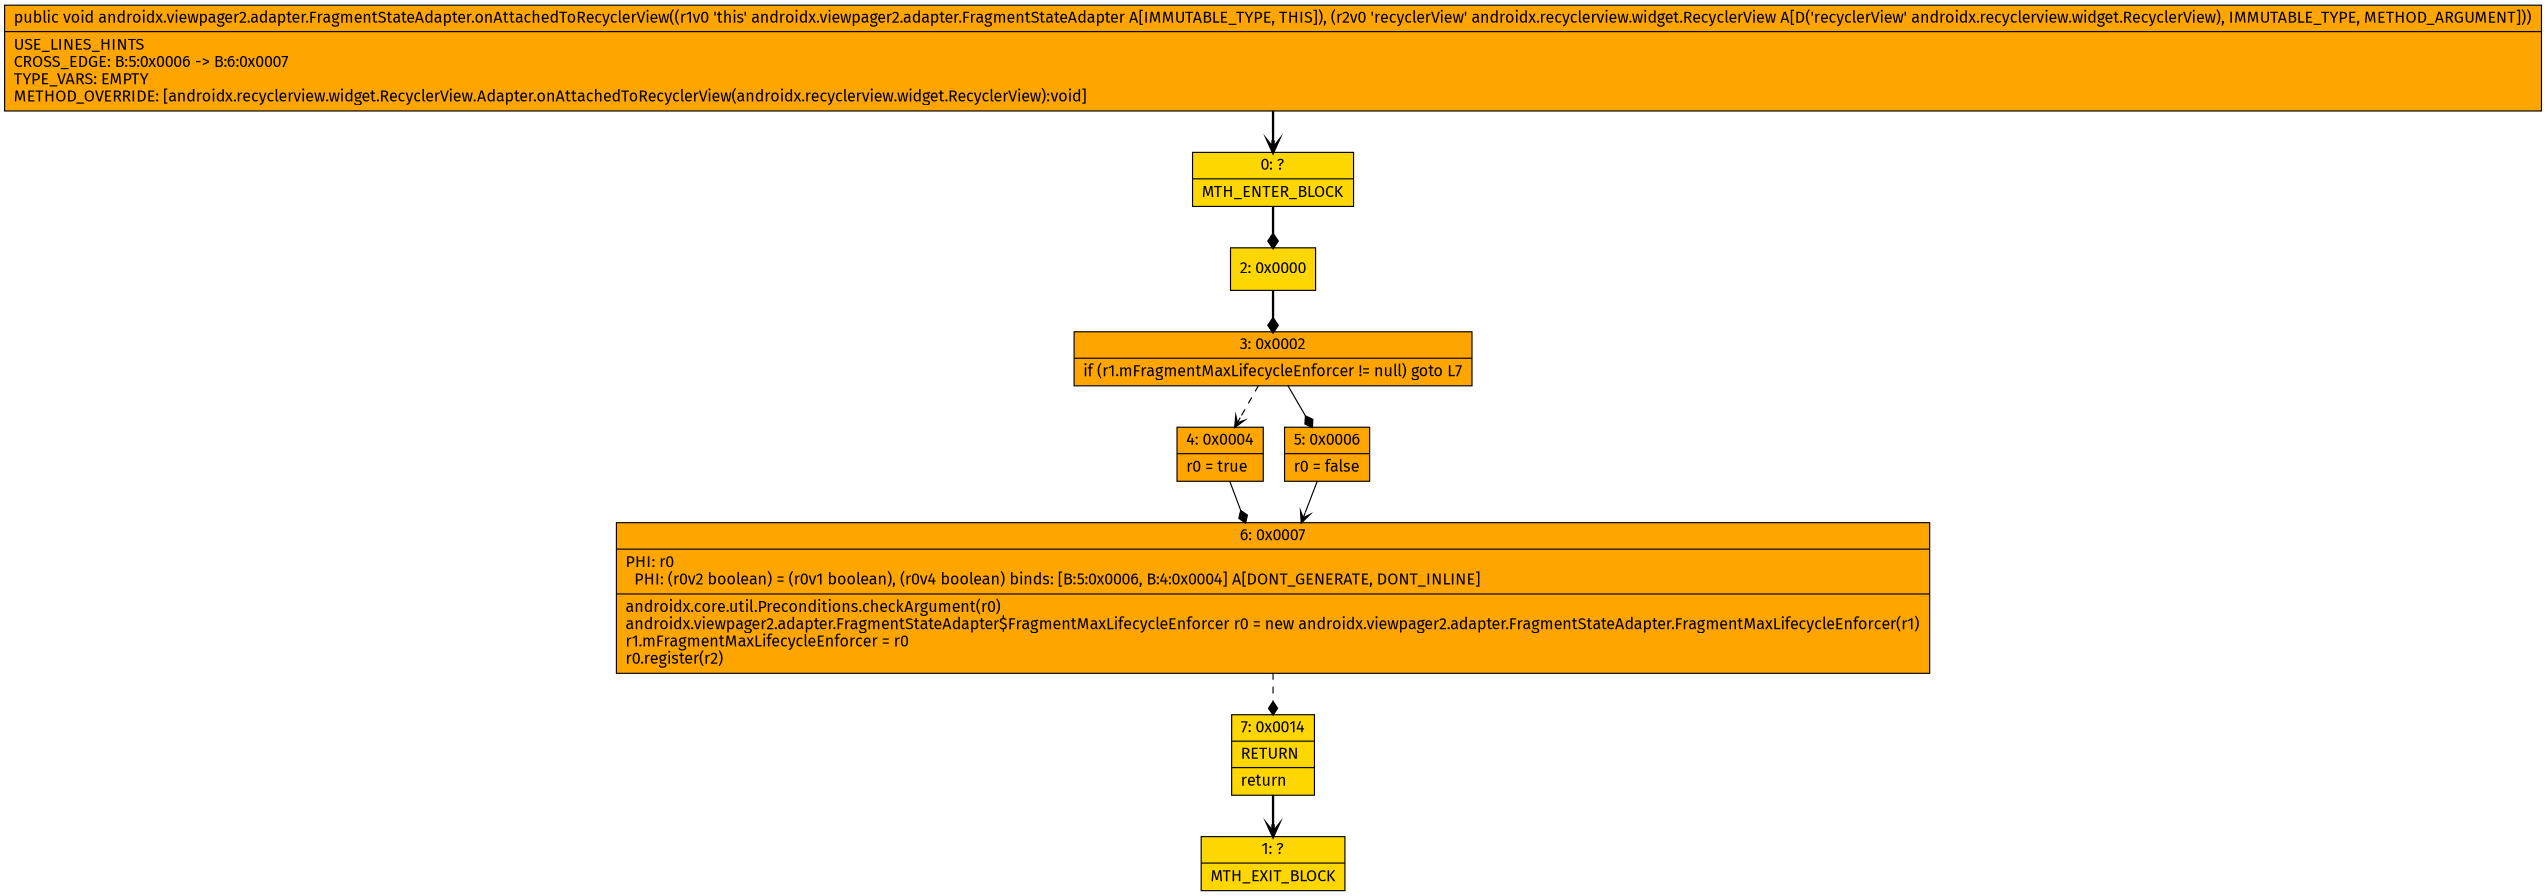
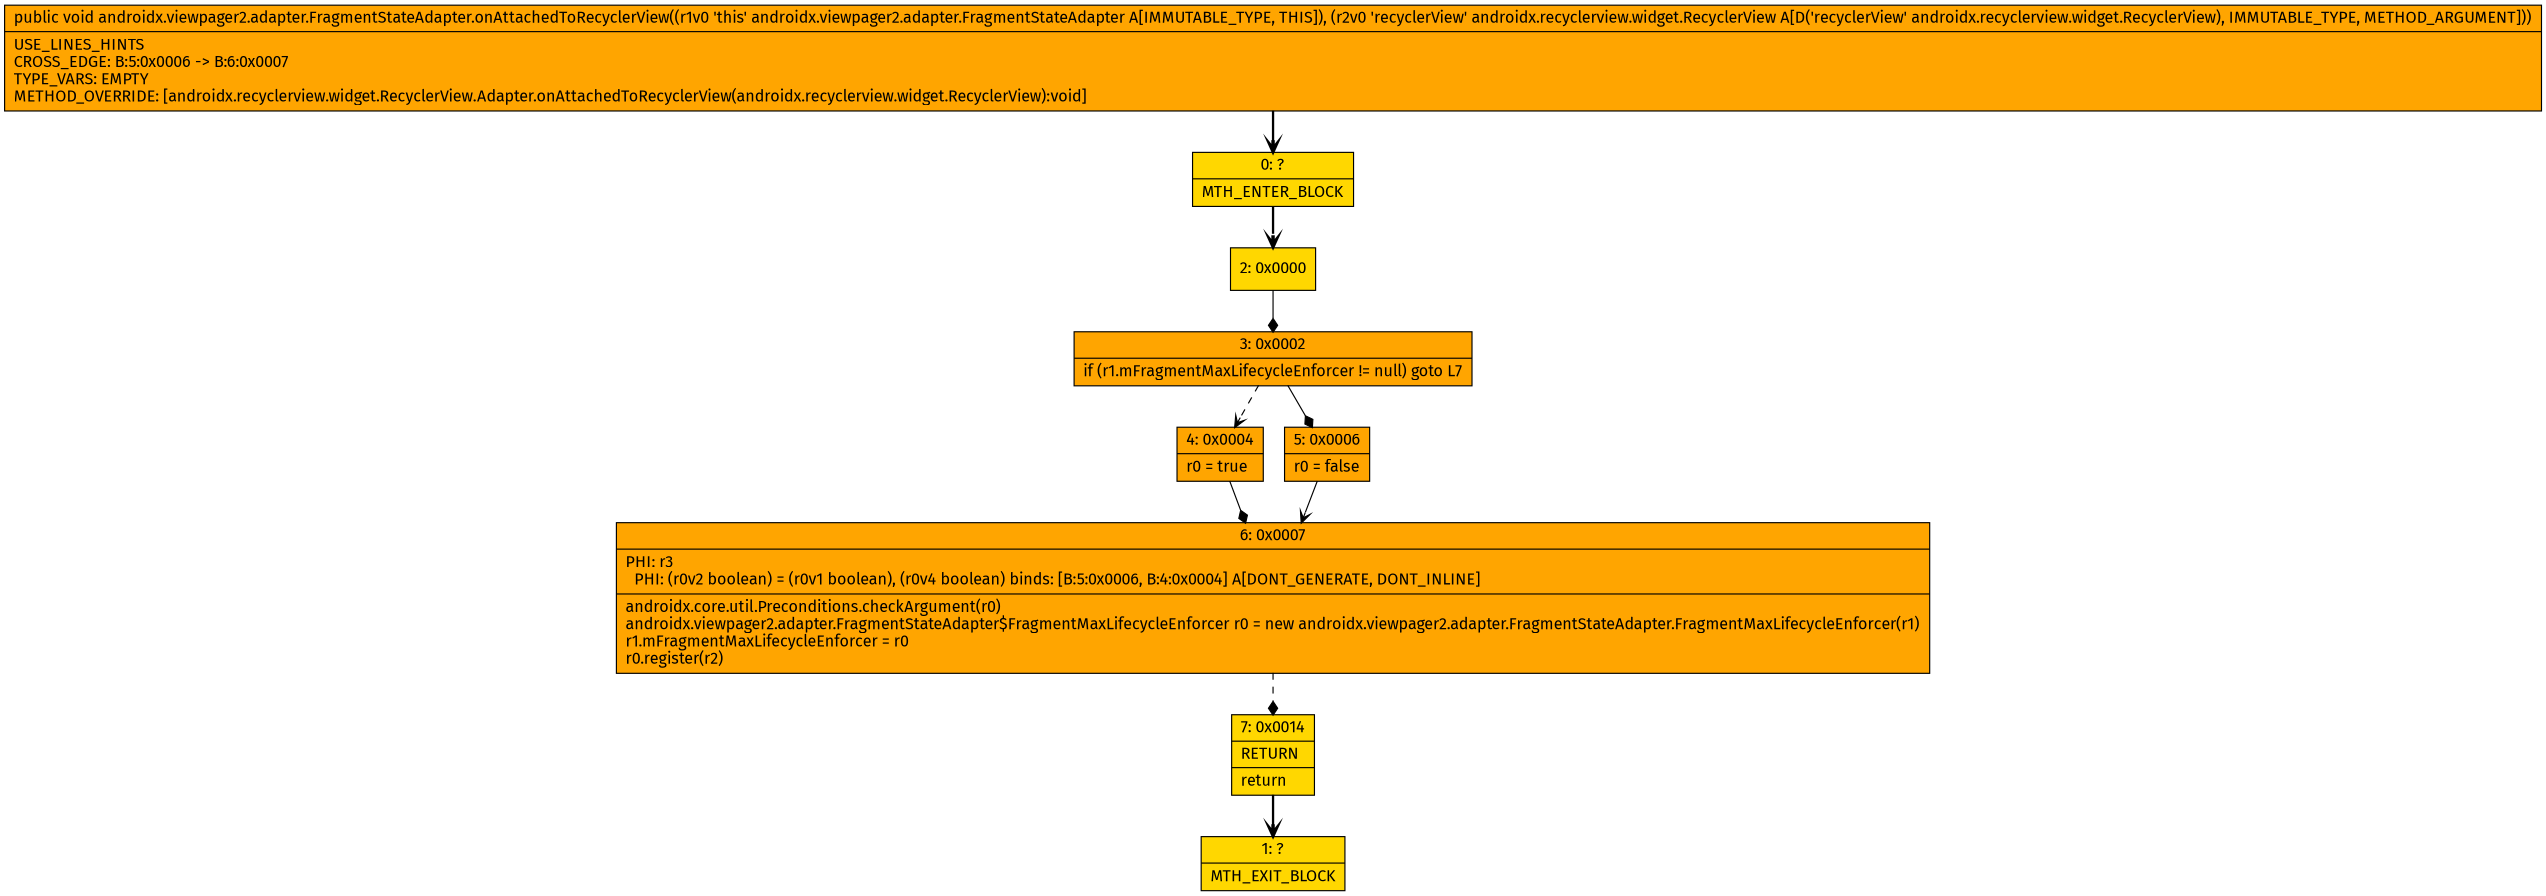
edge "0: ?" -> "2: 0x0000": arrowhead diamond -> vee
edge "2: 0x0000" -> "3: 0x0002": style bold -> solid
node "6: 0x0007": text "PHI: r0" -> "PHI: r3"
